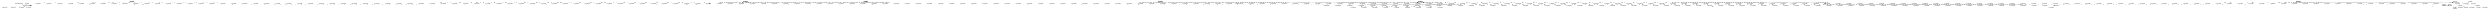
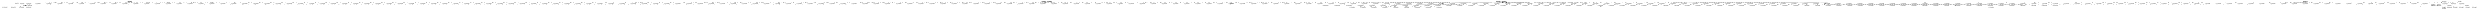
node "10.1.80.1:34043#ServerID_OuterContainerID": removed
